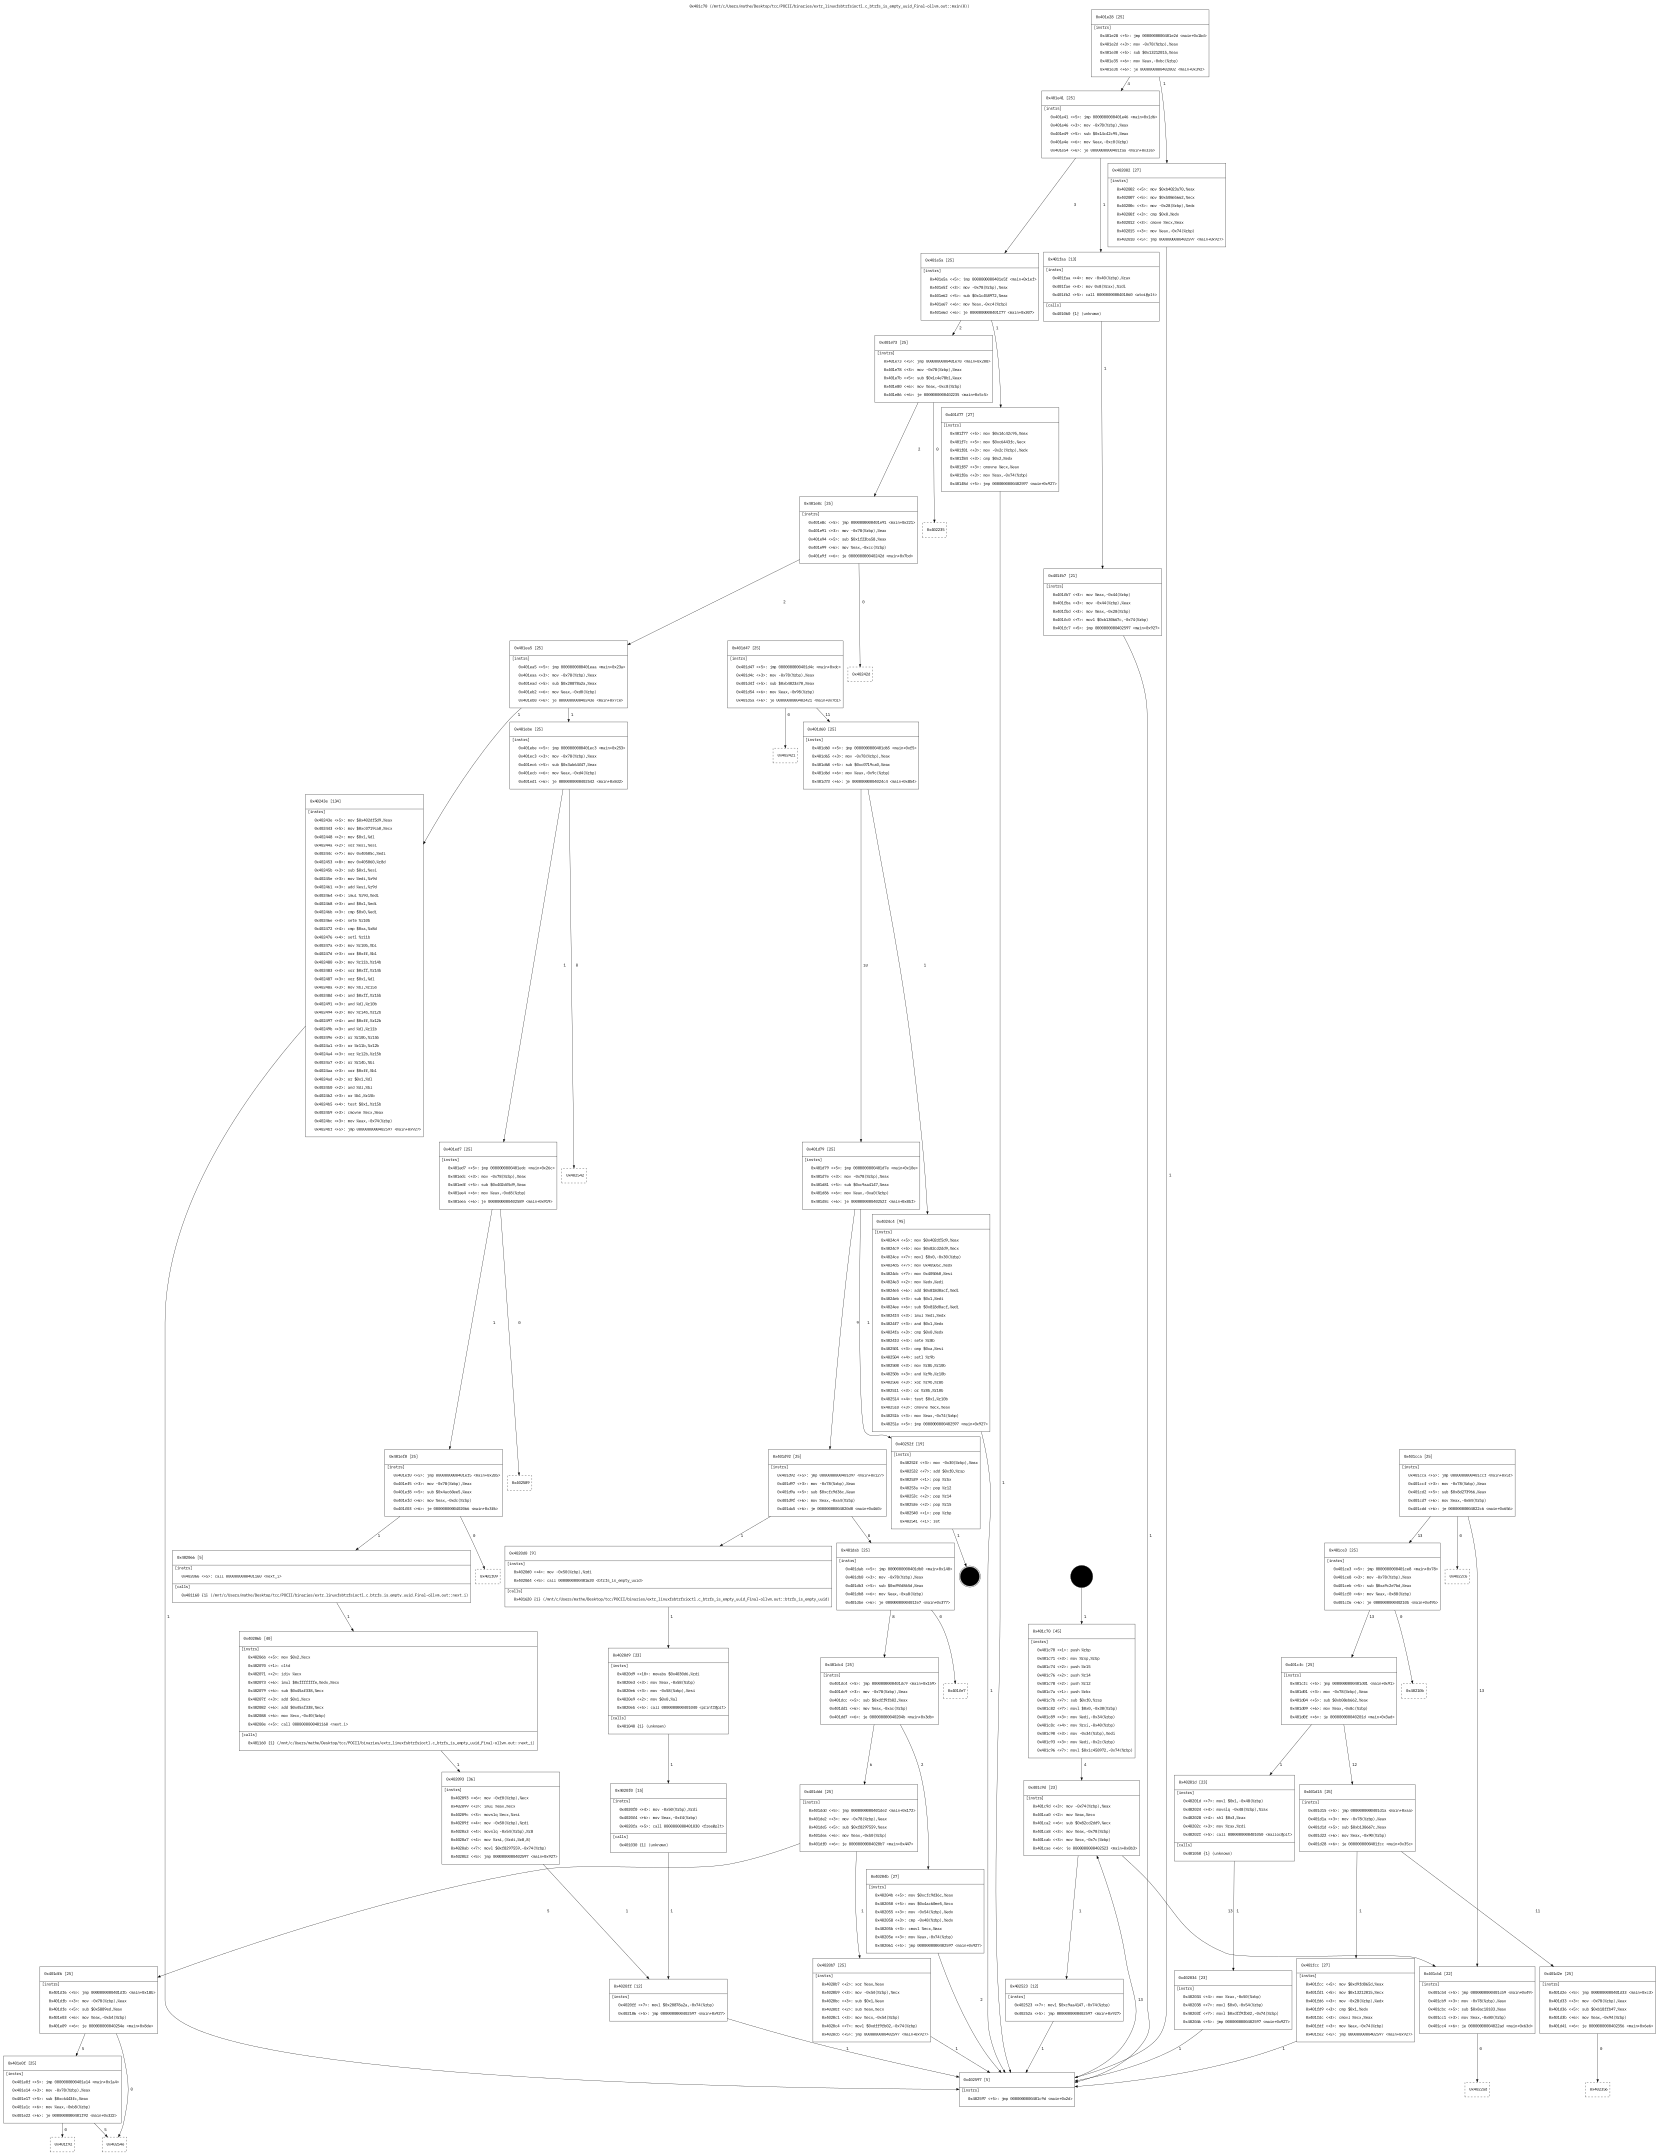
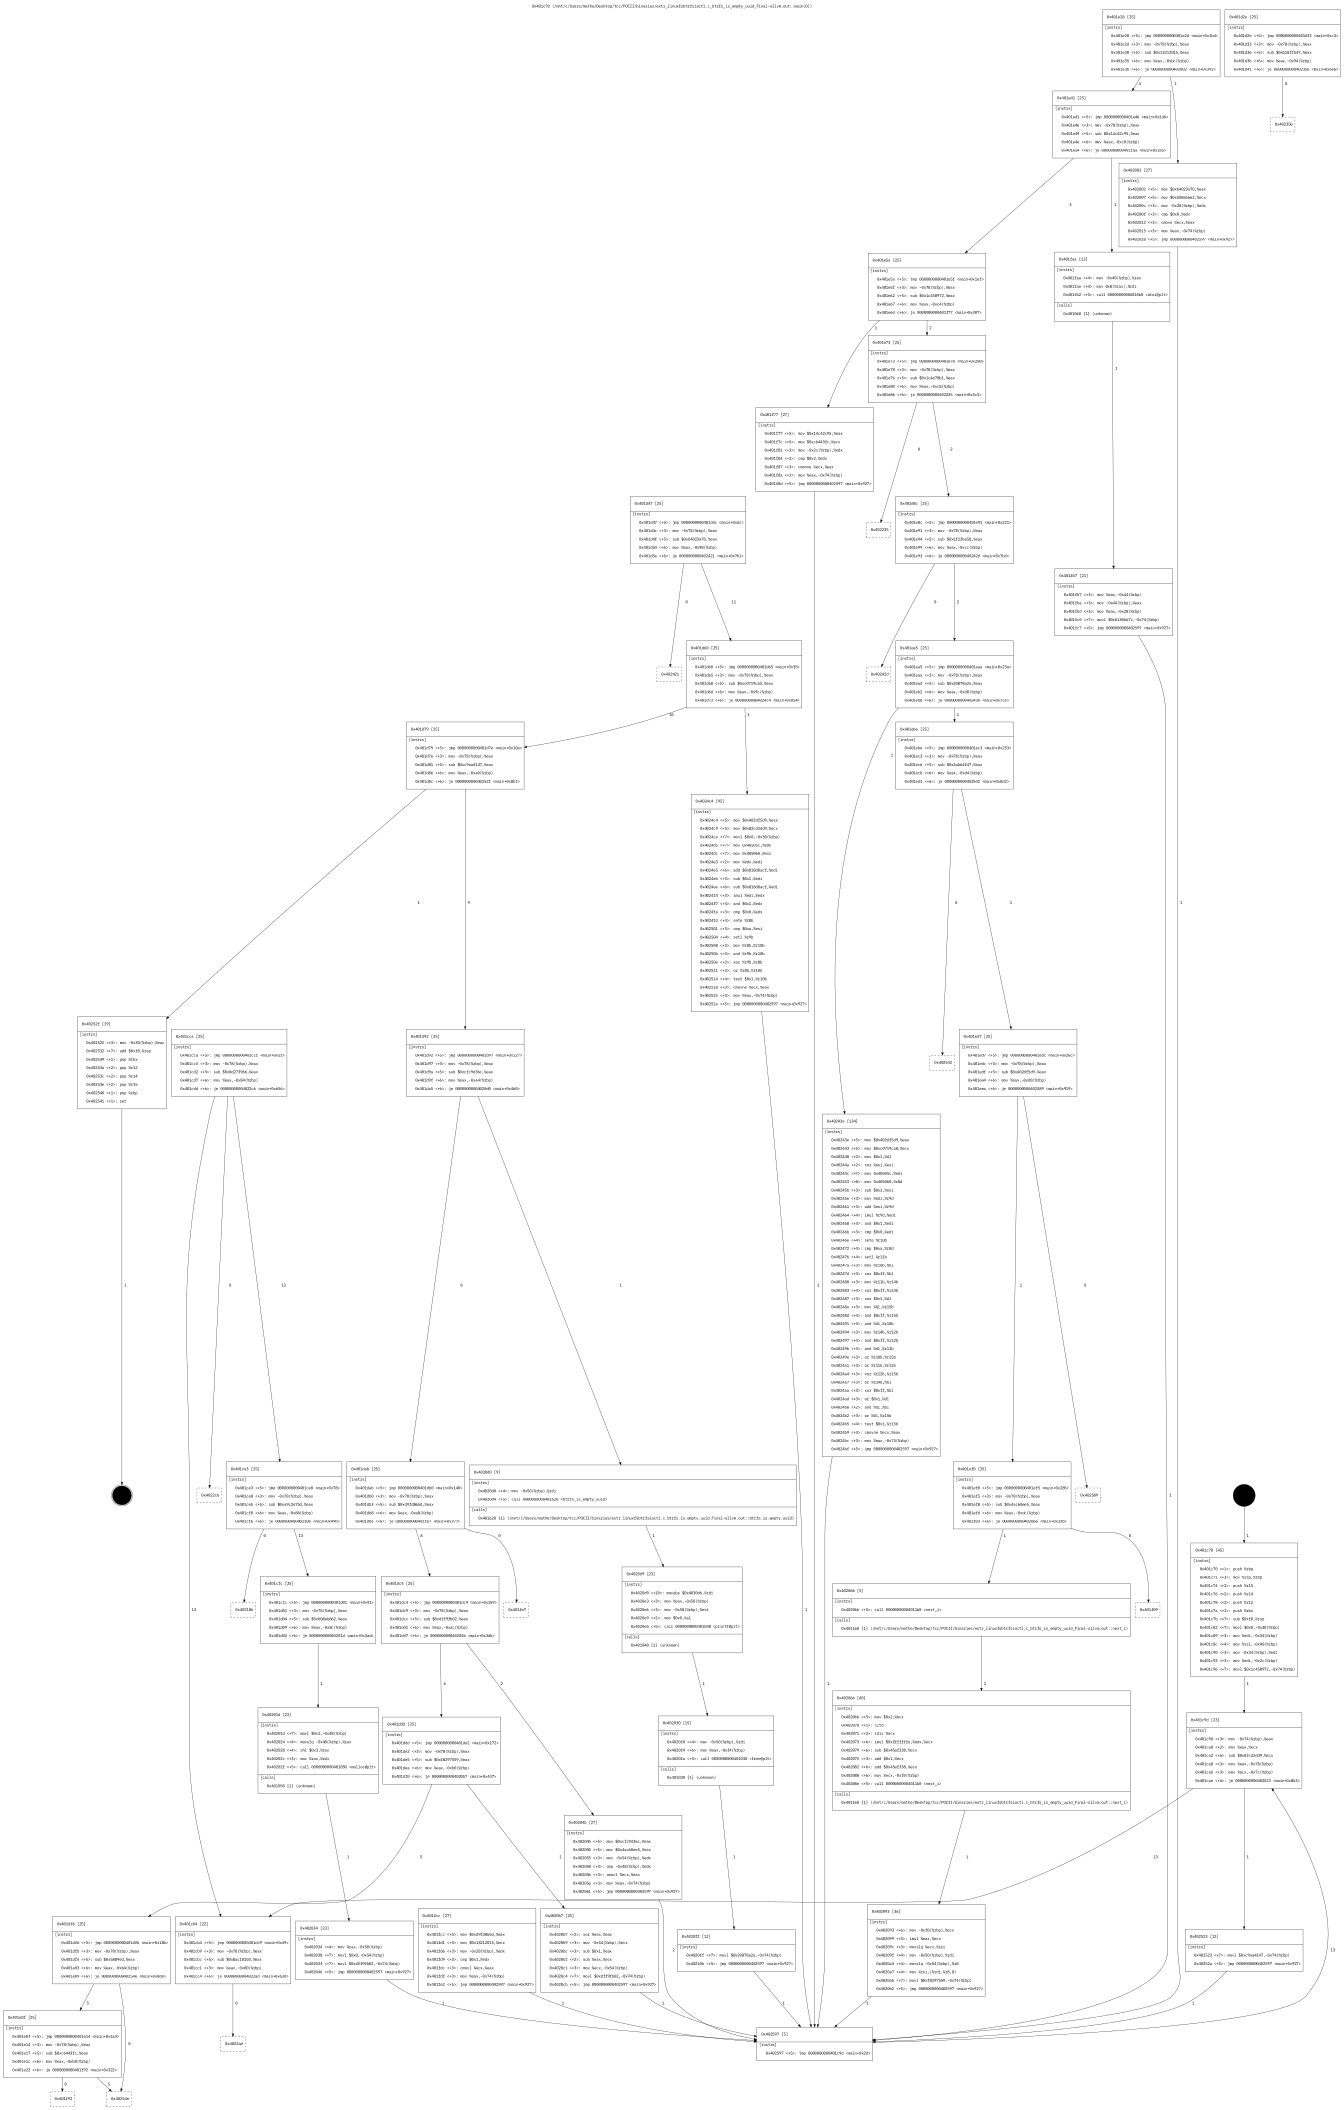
edge "0x401c70 [45]" -> "0x401c9d [23]": label " 4" -> " 1"
node "0x401d15 [25]": removed
edge "0x402093 [36]" -> "0x4020ff [12]": now "0x402093 [36]" -> "0x402597 [5]"
